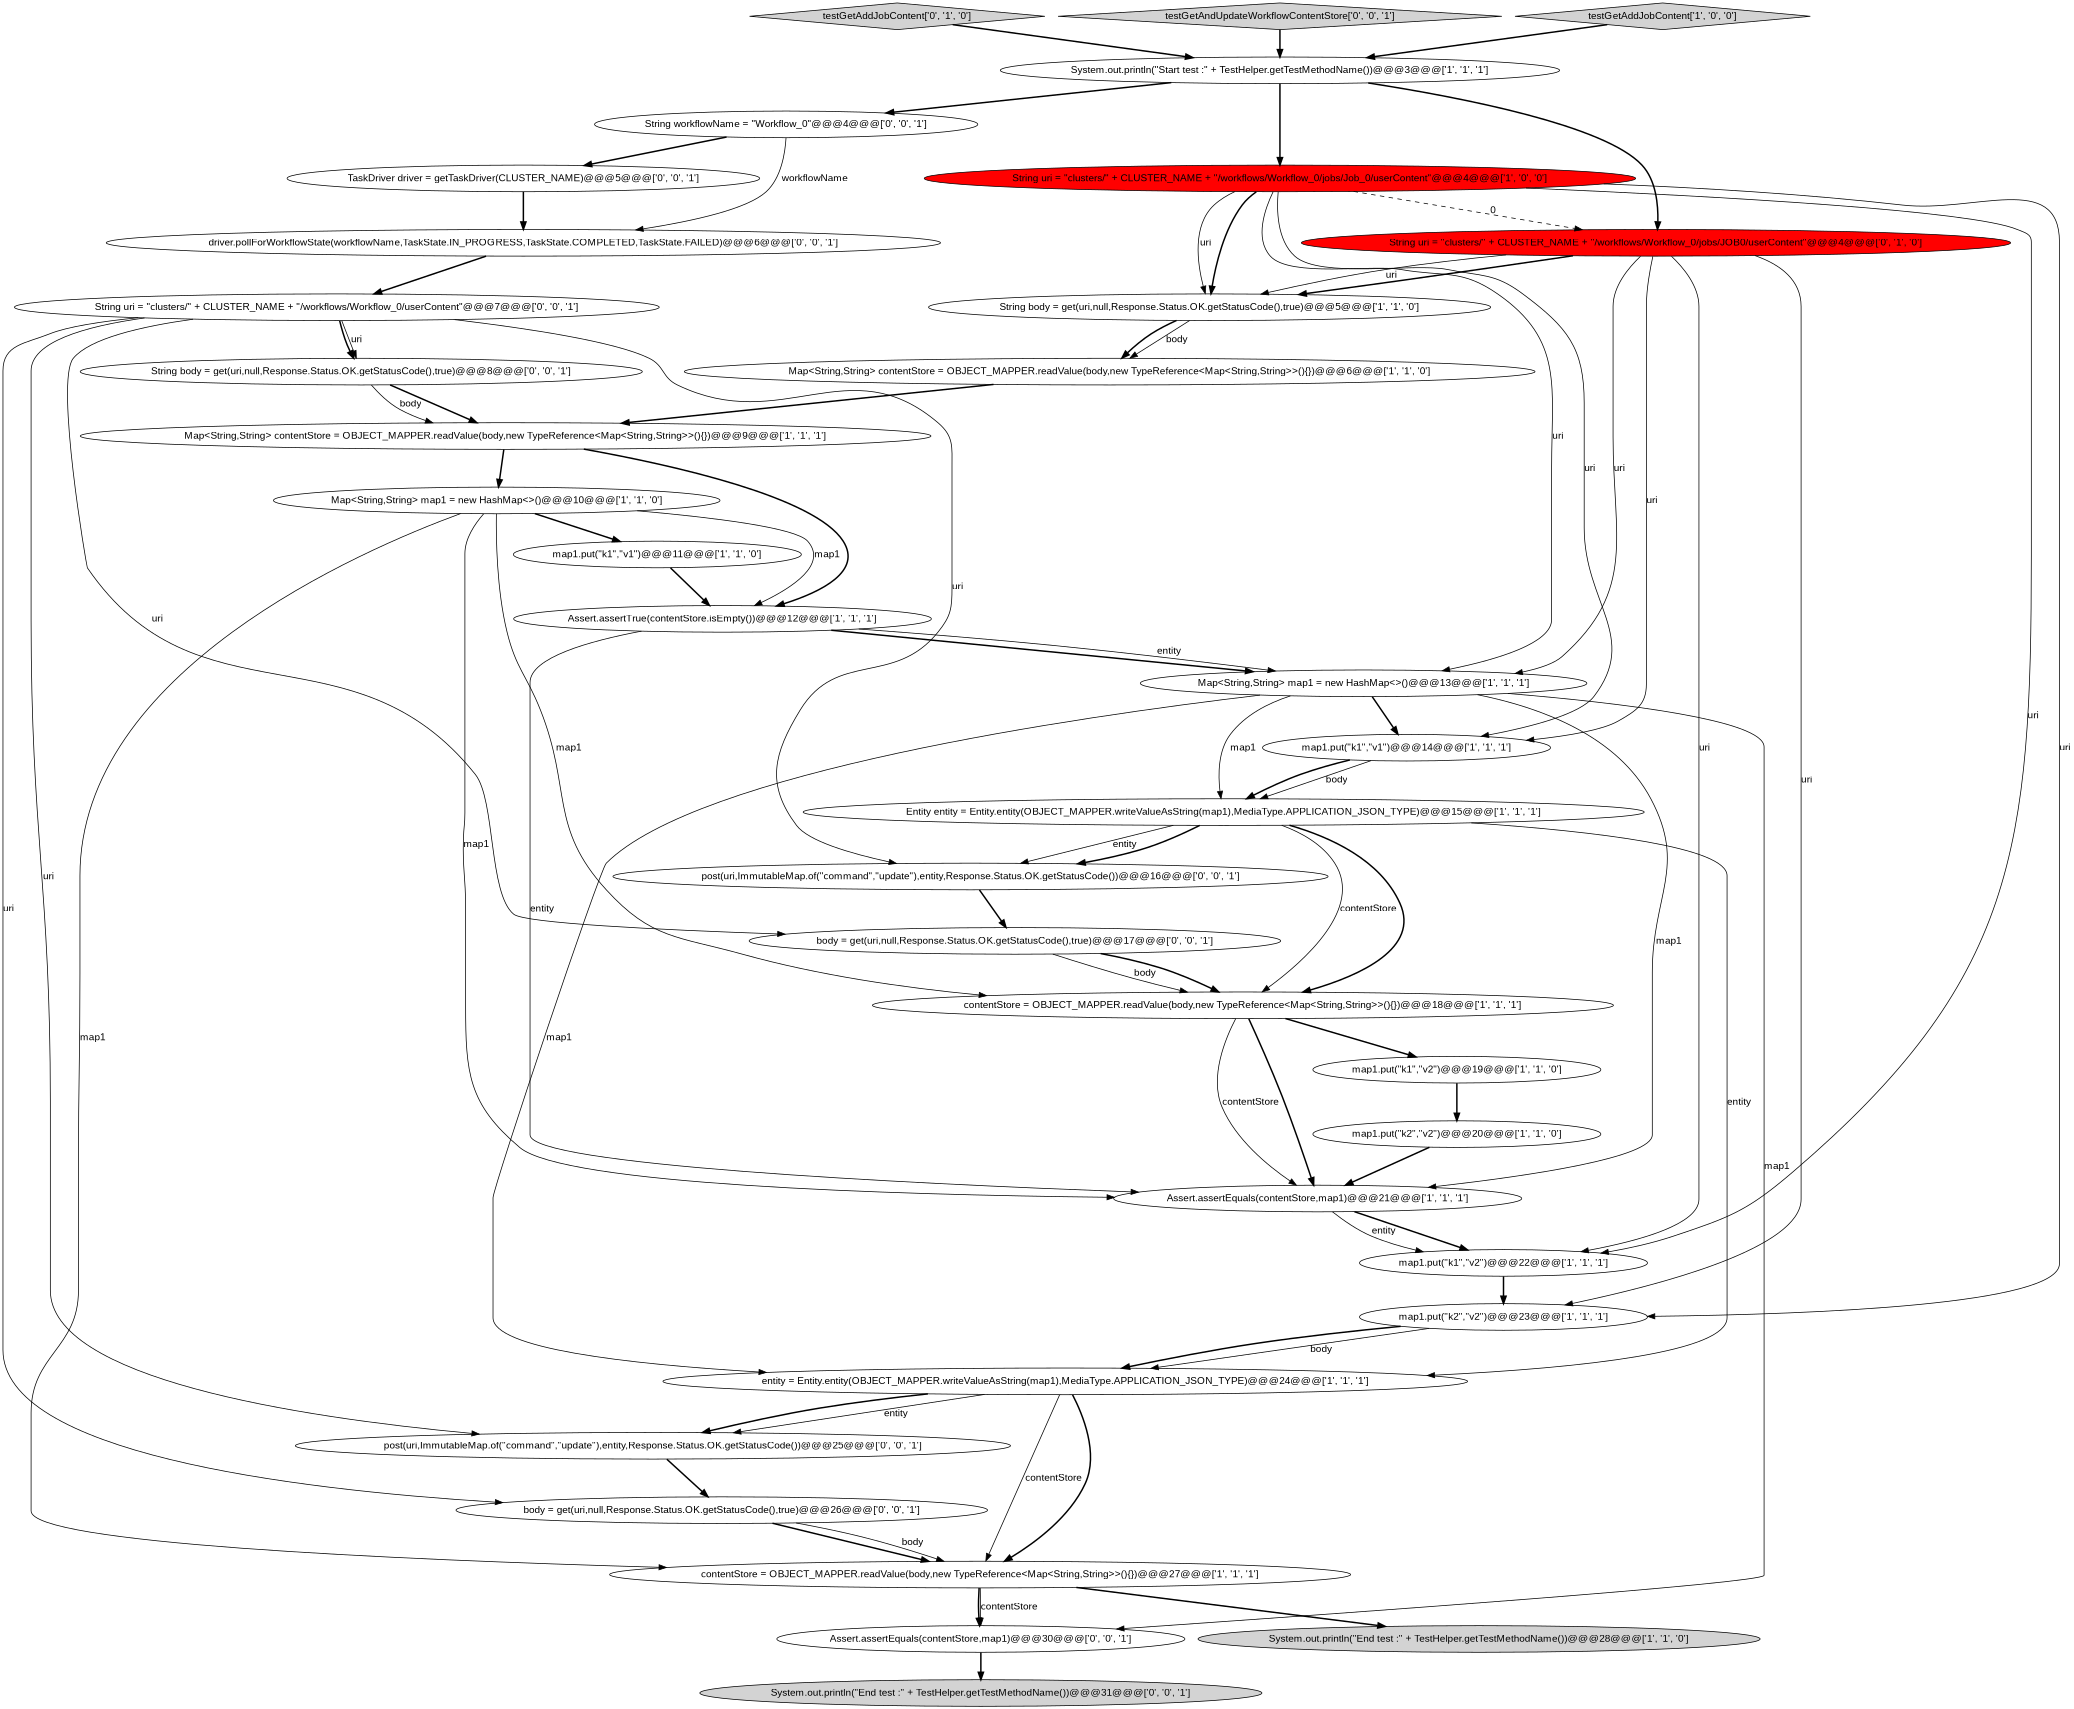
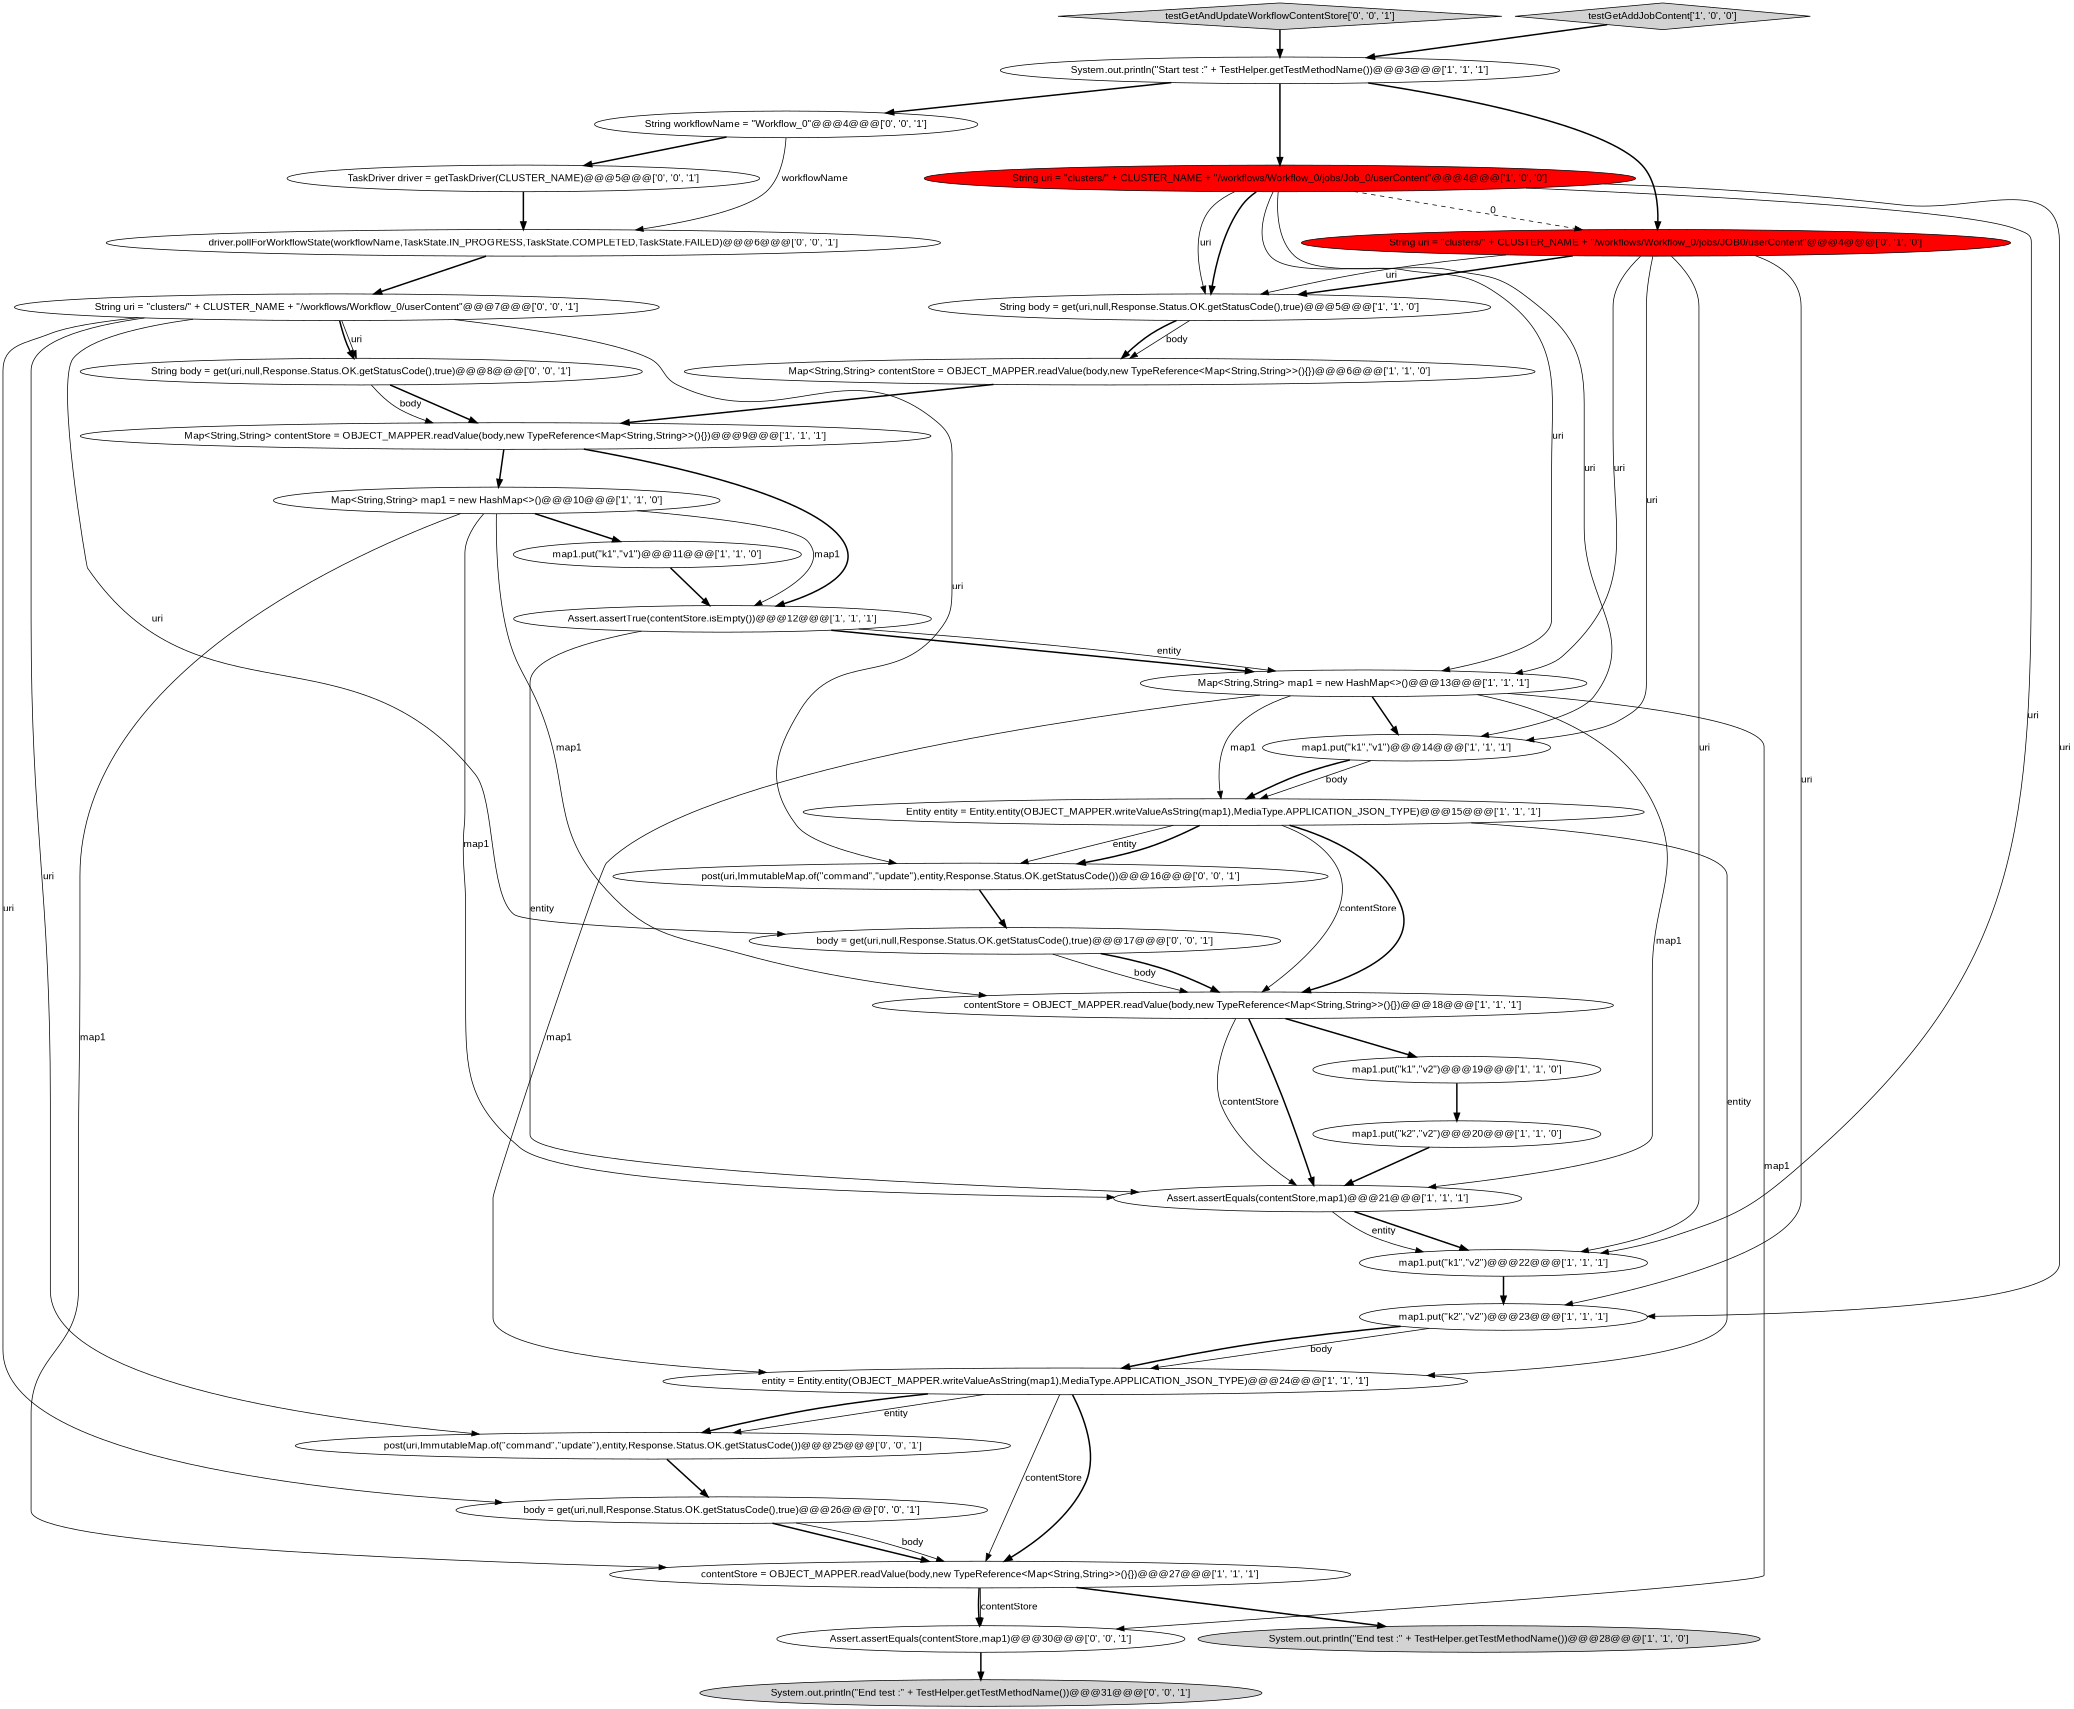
node "testGetAddJobContent['0', '1', '0']": removed
